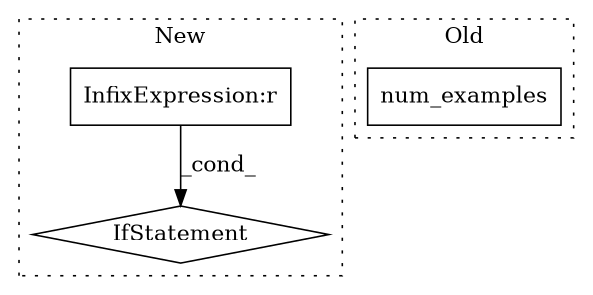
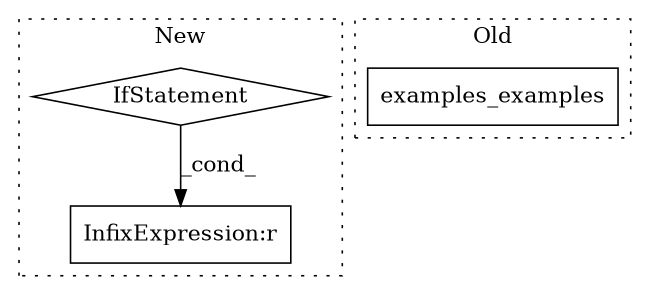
node "num_examples": label "num_examples" -> "examples_examples"
edge "InfixExpression:r" -> "IfStatement": reversed
